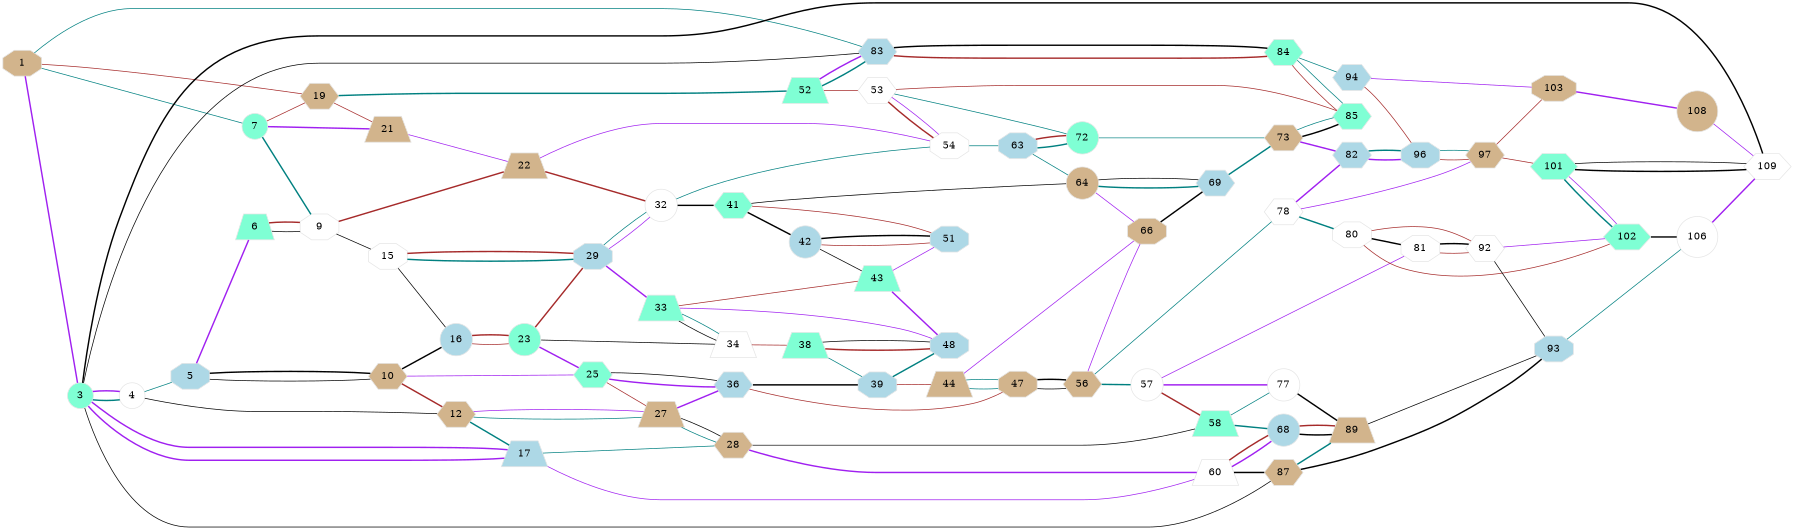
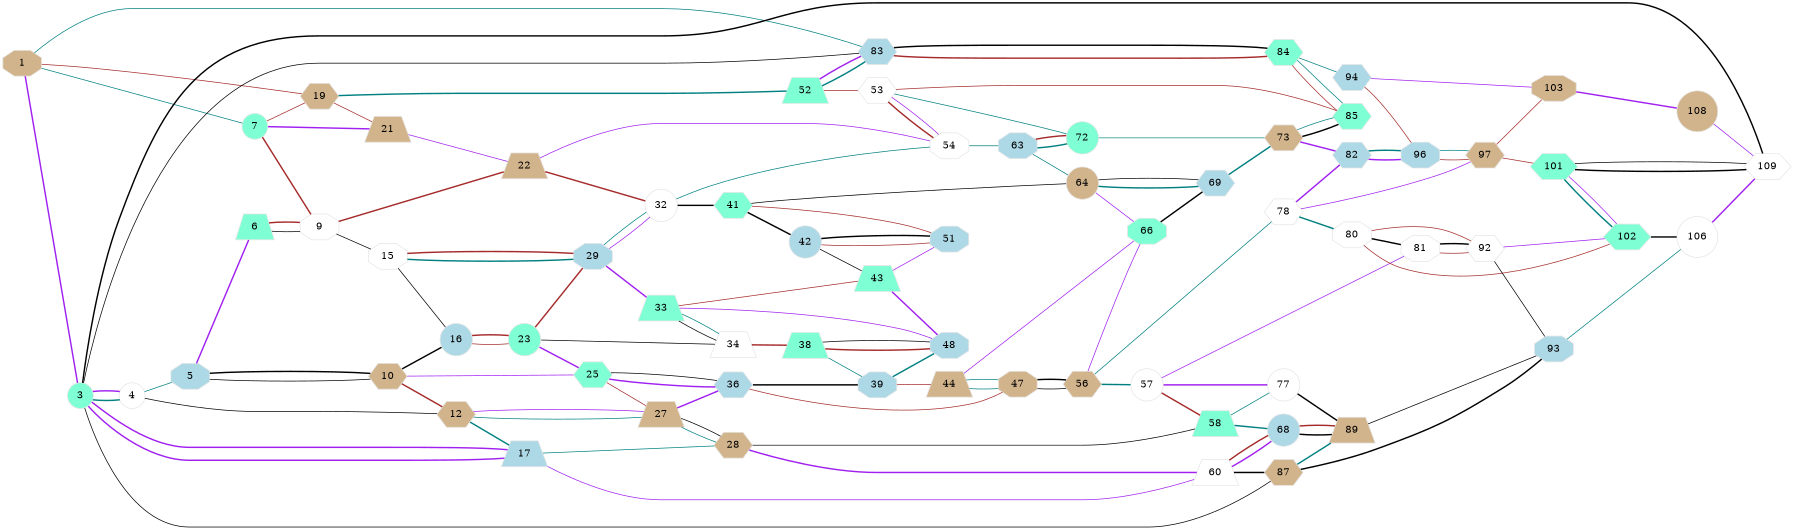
edge "7" -- "9": color teal -> brown
node "66": fillcolor tan -> aquamarine
edge "34" -- "38": style solid -> bold
